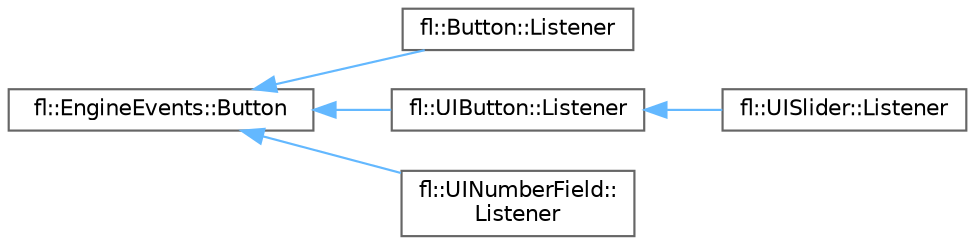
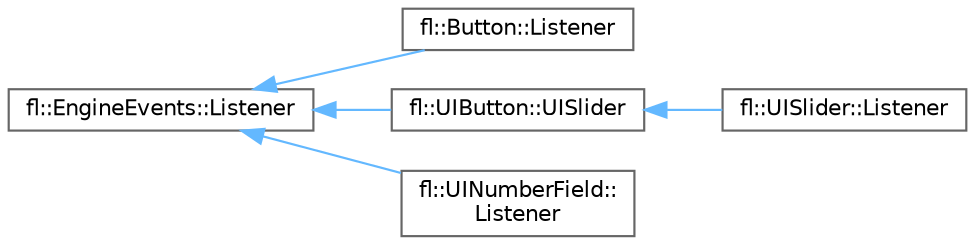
node "fl::EngineEvents::Button": label "fl::EngineEvents::Button" -> "fl::EngineEvents::Listener"
node "fl::UIButton::Listener": label "fl::UIButton::Listener" -> "fl::UIButton::UISlider"
